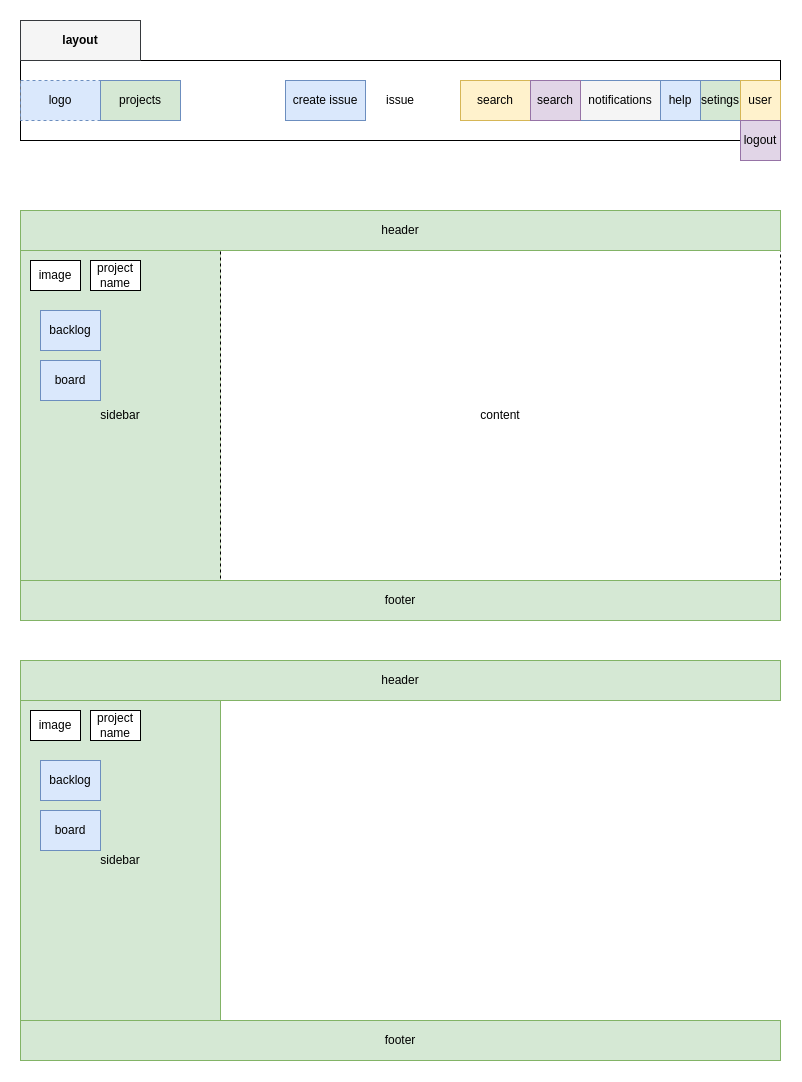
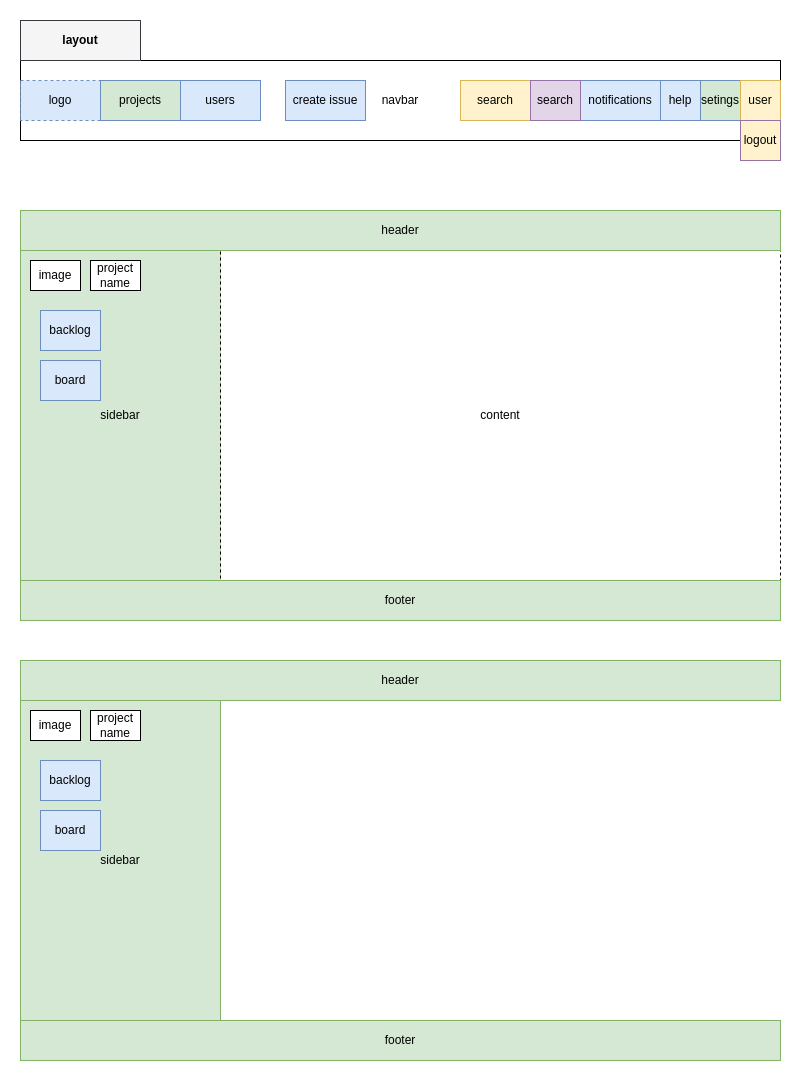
node "users": added
node "issue": label "issue" -> "navbar"
node "notifications": fillcolor #f5f5f5 -> #dae8fc
node "logout": fillcolor #e1d5e7 -> #fff2cc
